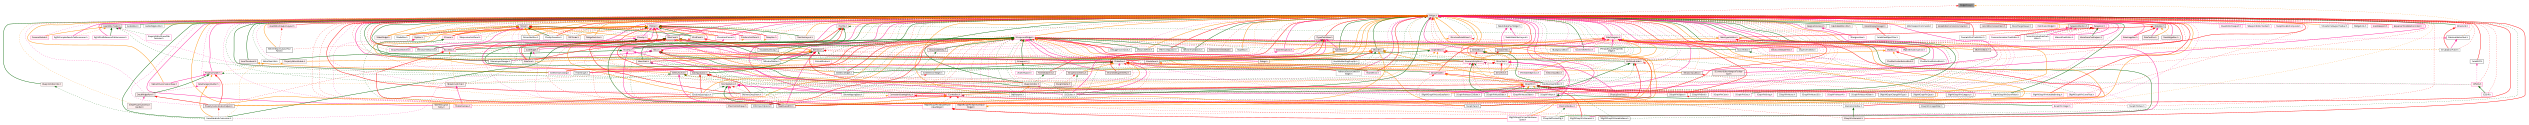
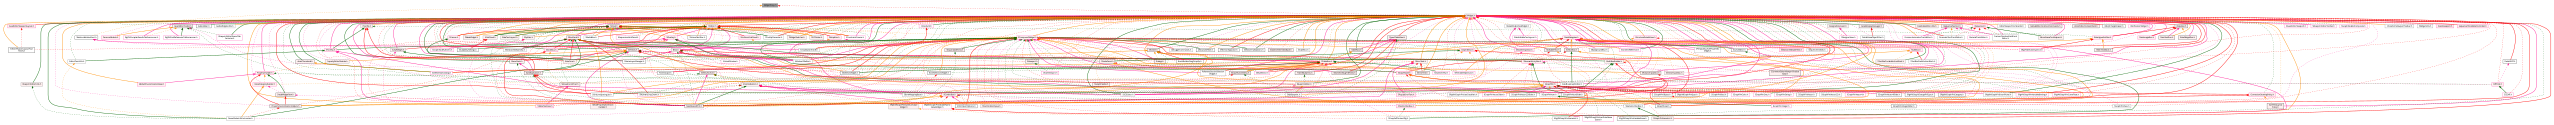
edge "SViewport.h" -> "SCompoundWidget.h": style bold -> dashed
node "SOutlinerView.h": added
edge "SlateSharedPCH.h" -> "IToolTip.h": removed
